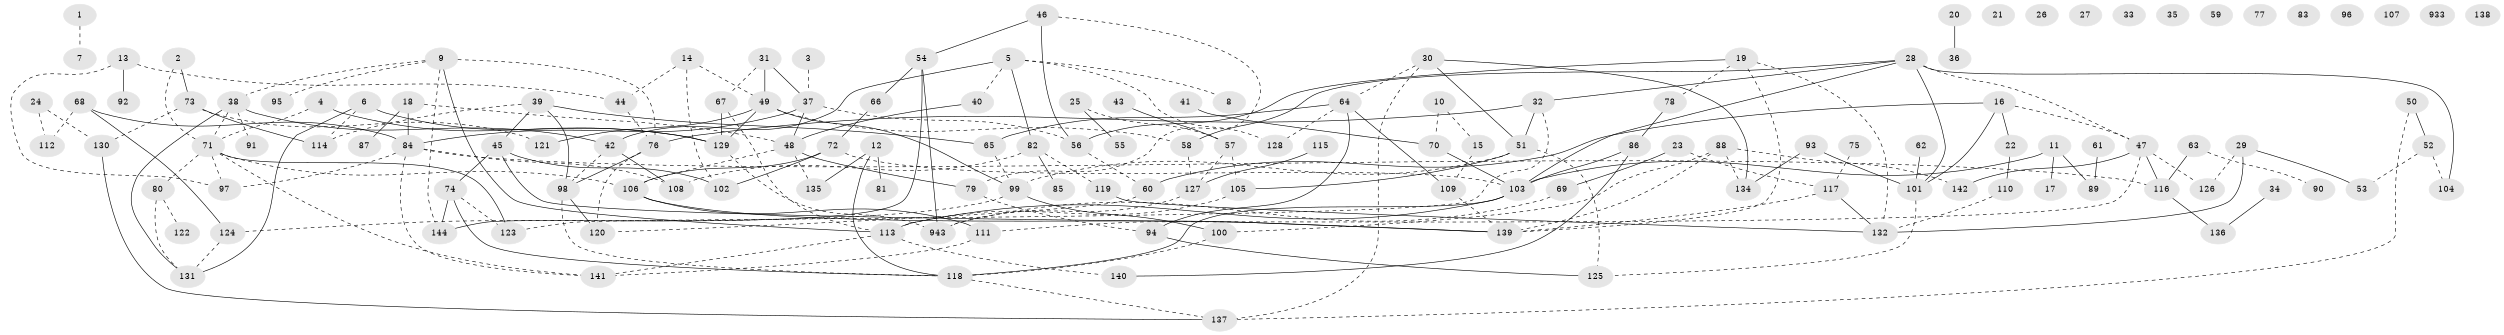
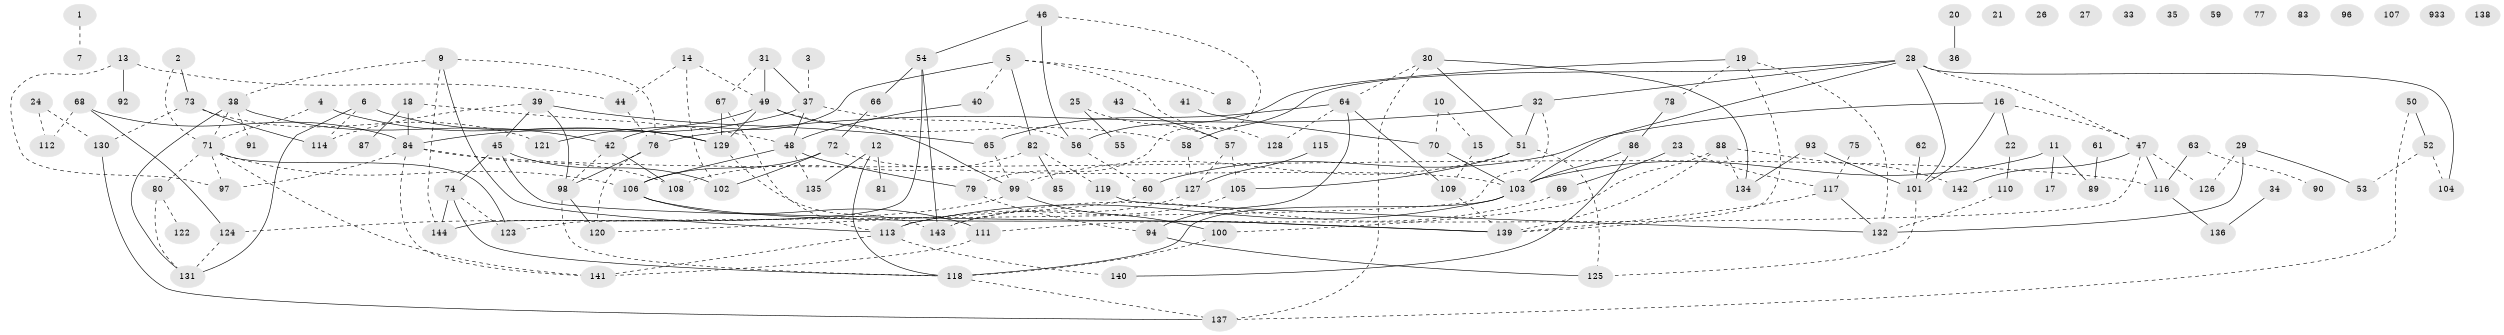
node "95": removed
edge "48" -- "106": style dashed -> solid
node "943": label "943" -> "143"
